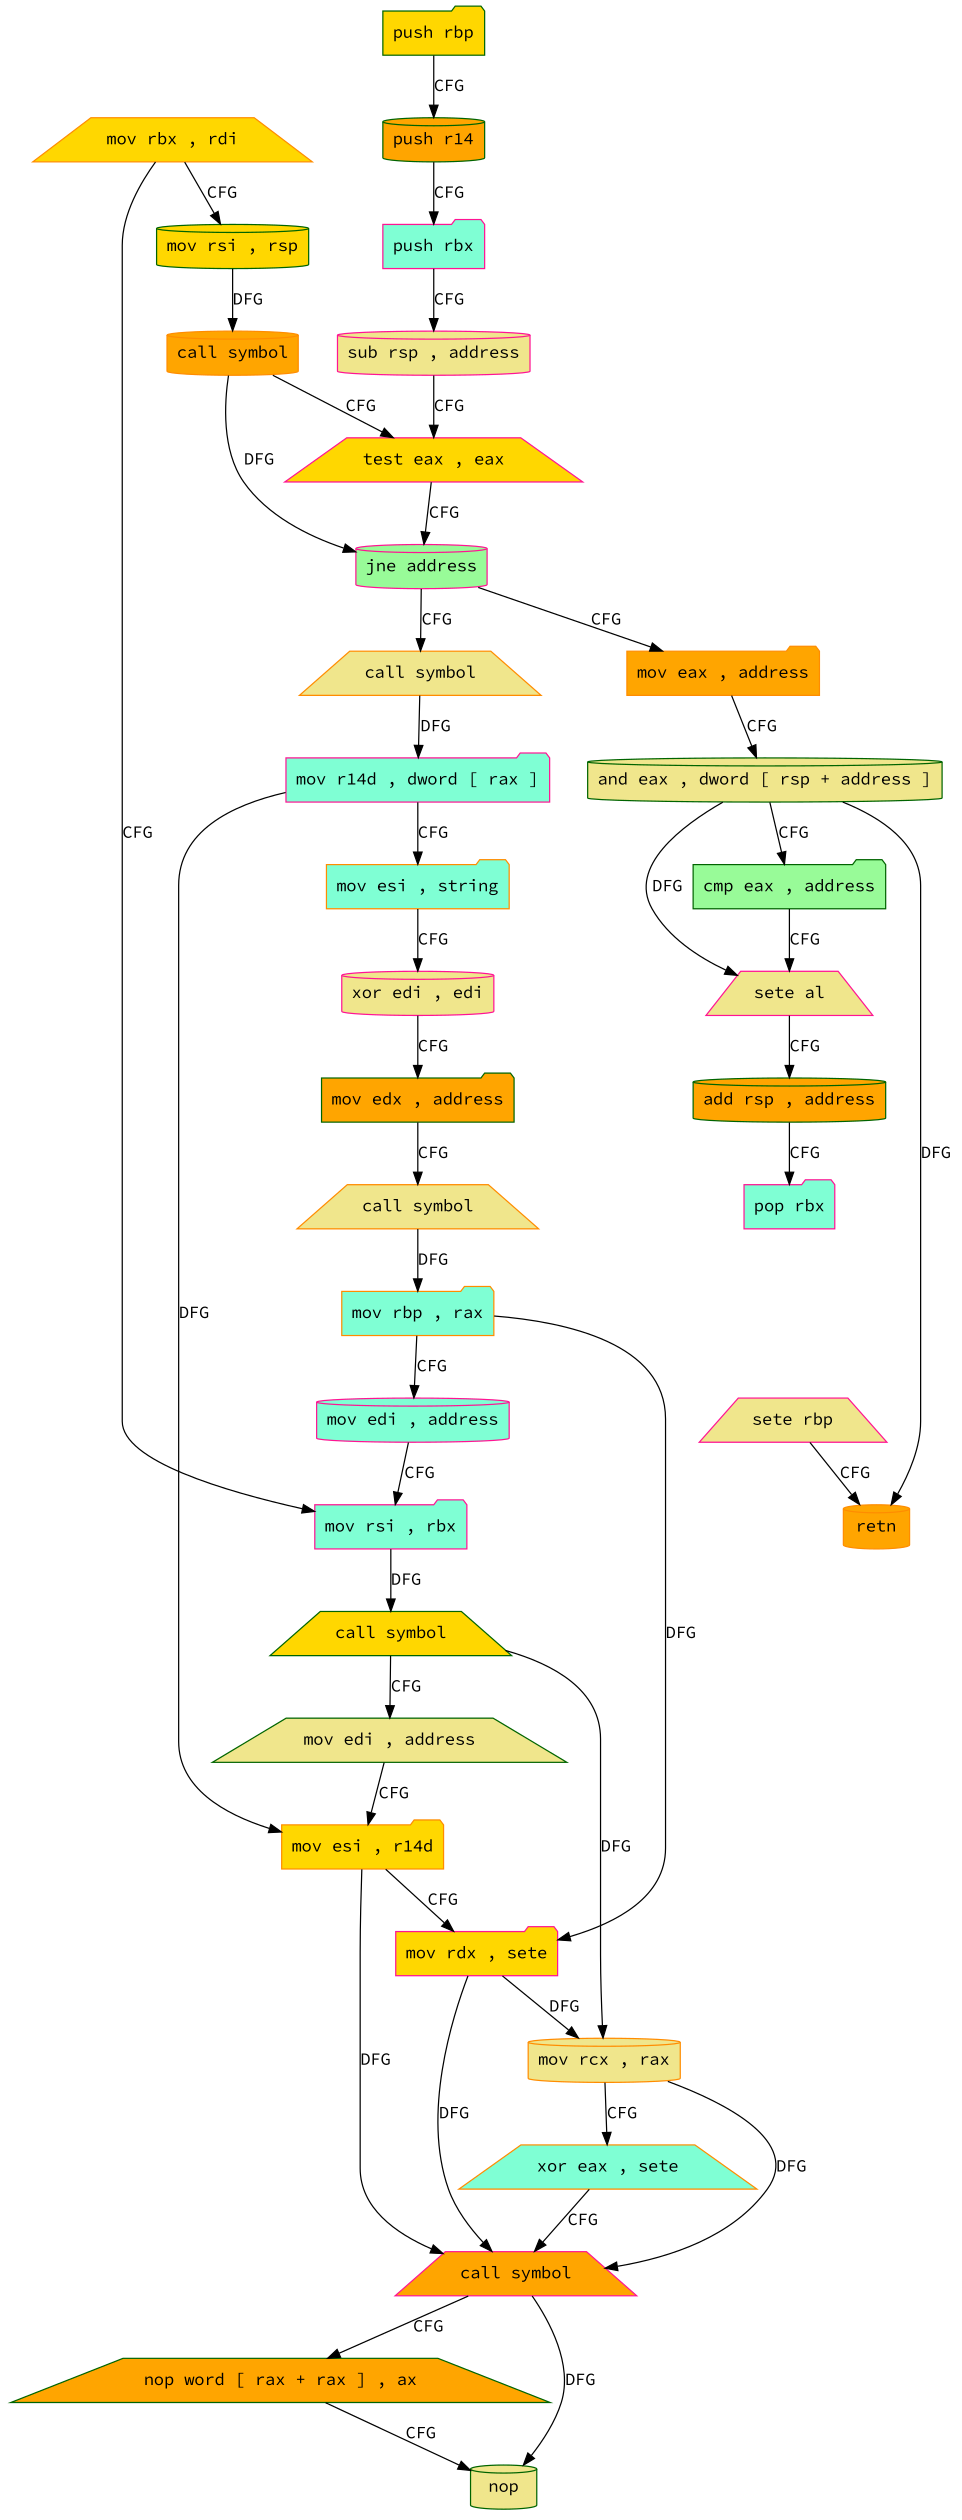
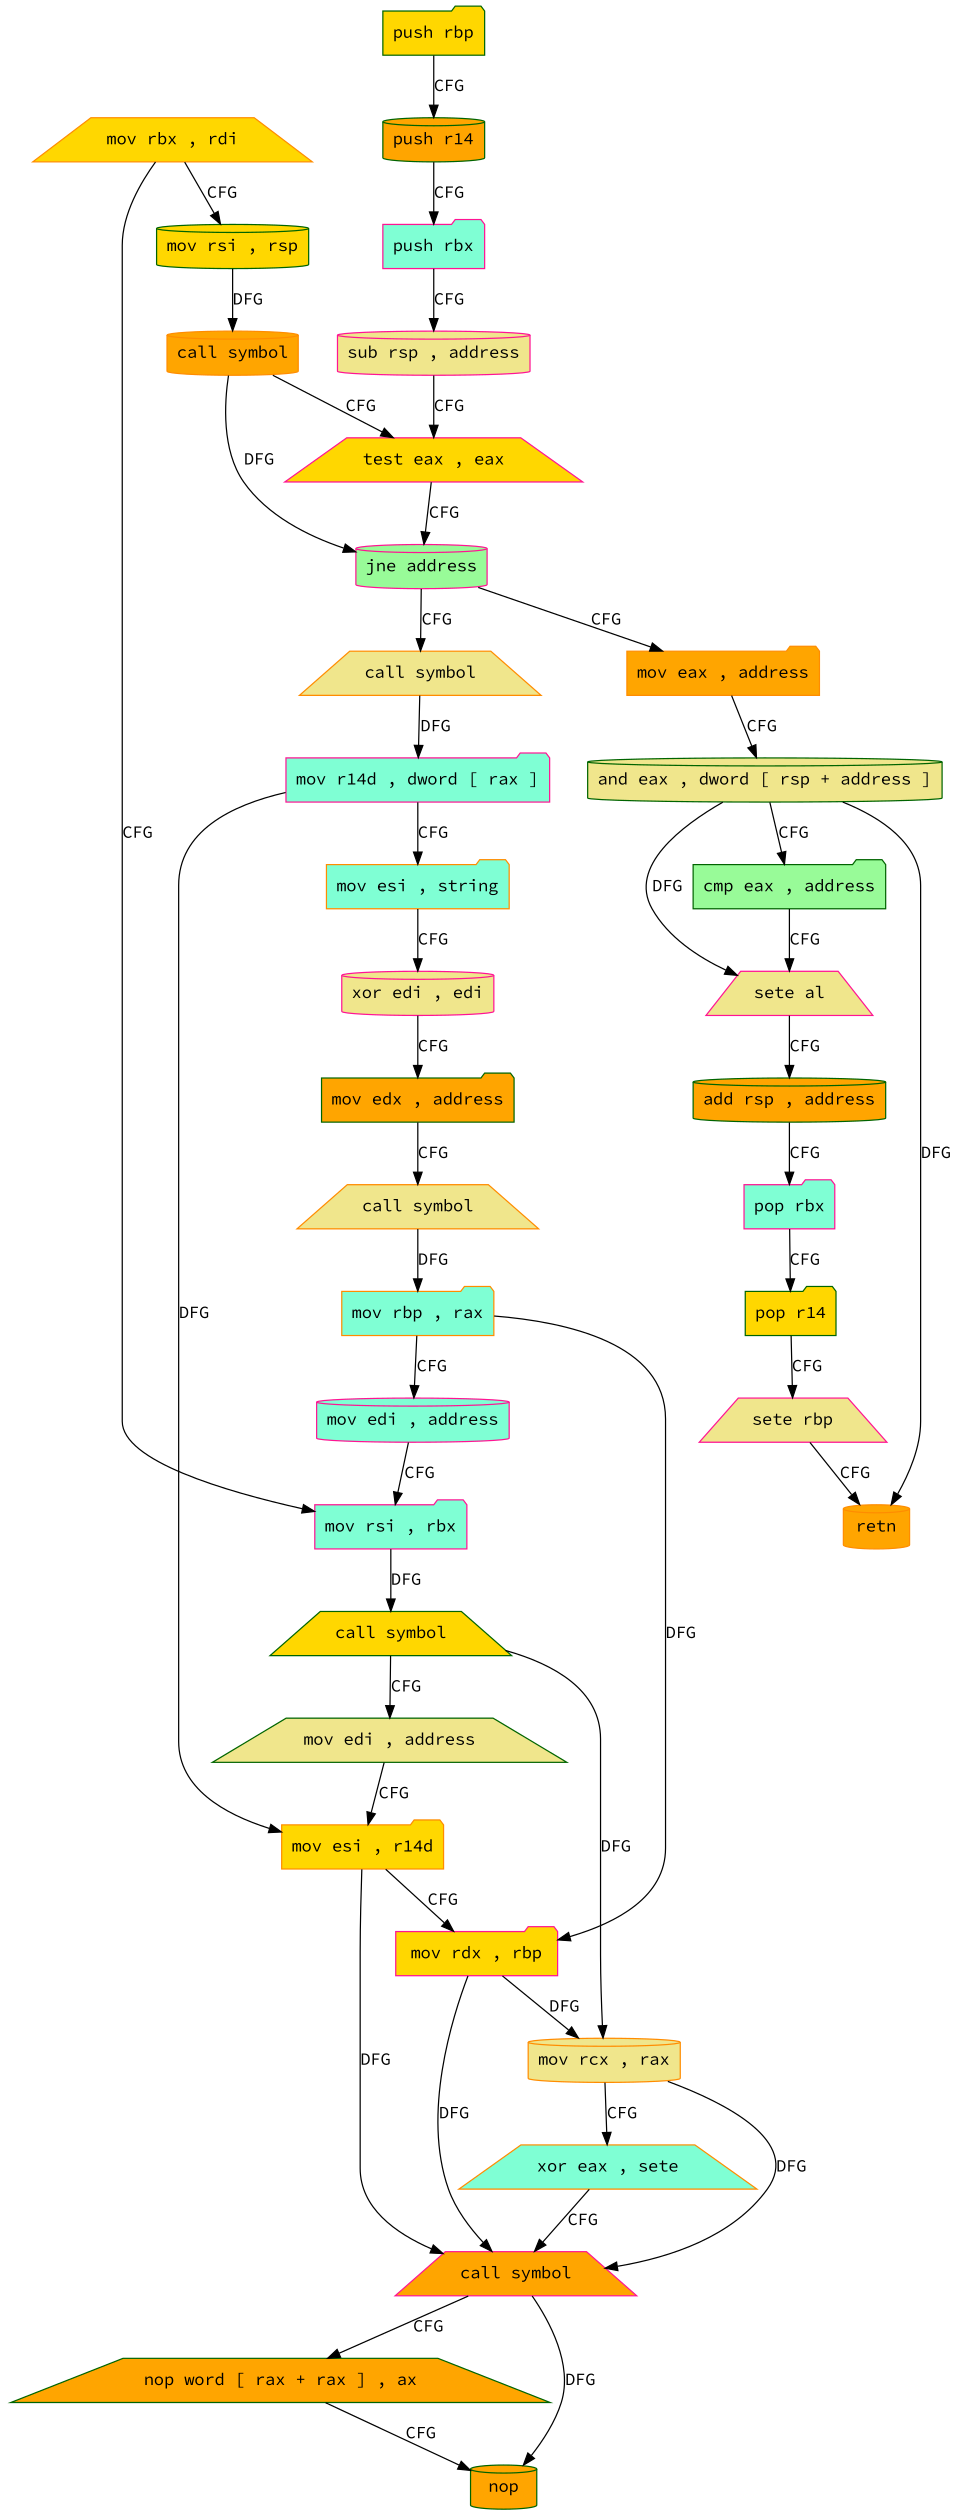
node "pop r14": added
node "mov rdx , sete": label "mov rdx , sete" -> "mov rdx , rbp"
node "nop": fillcolor khaki -> orange
